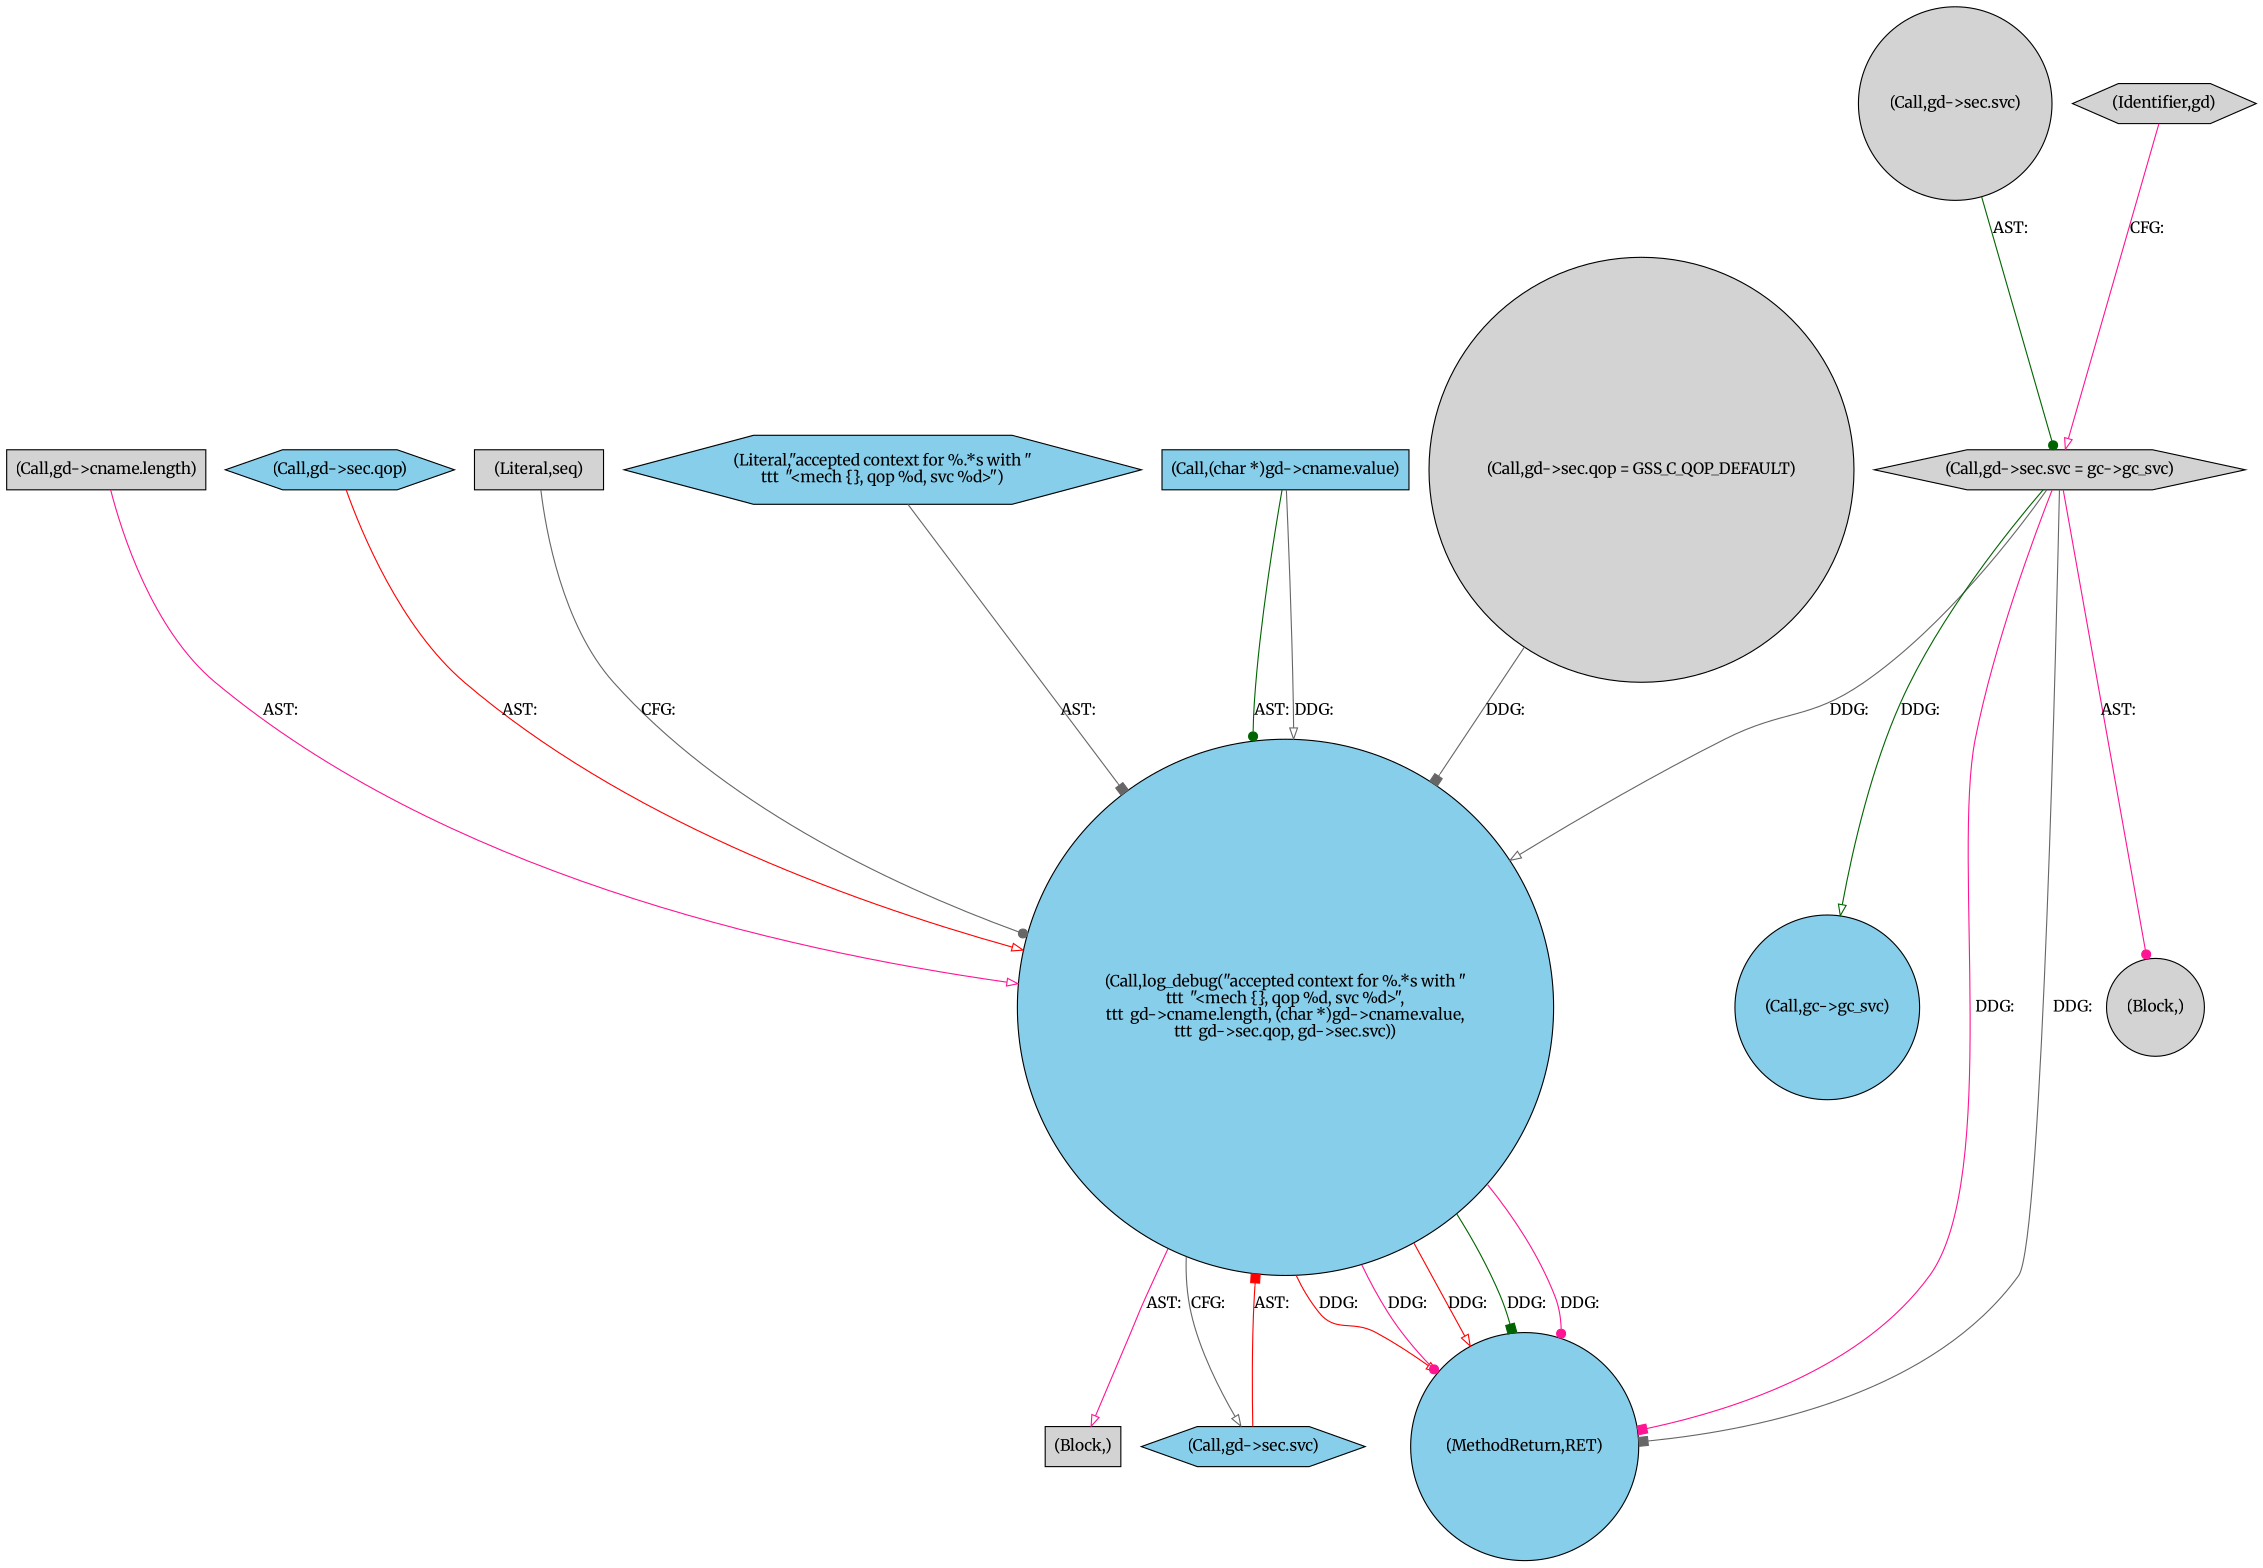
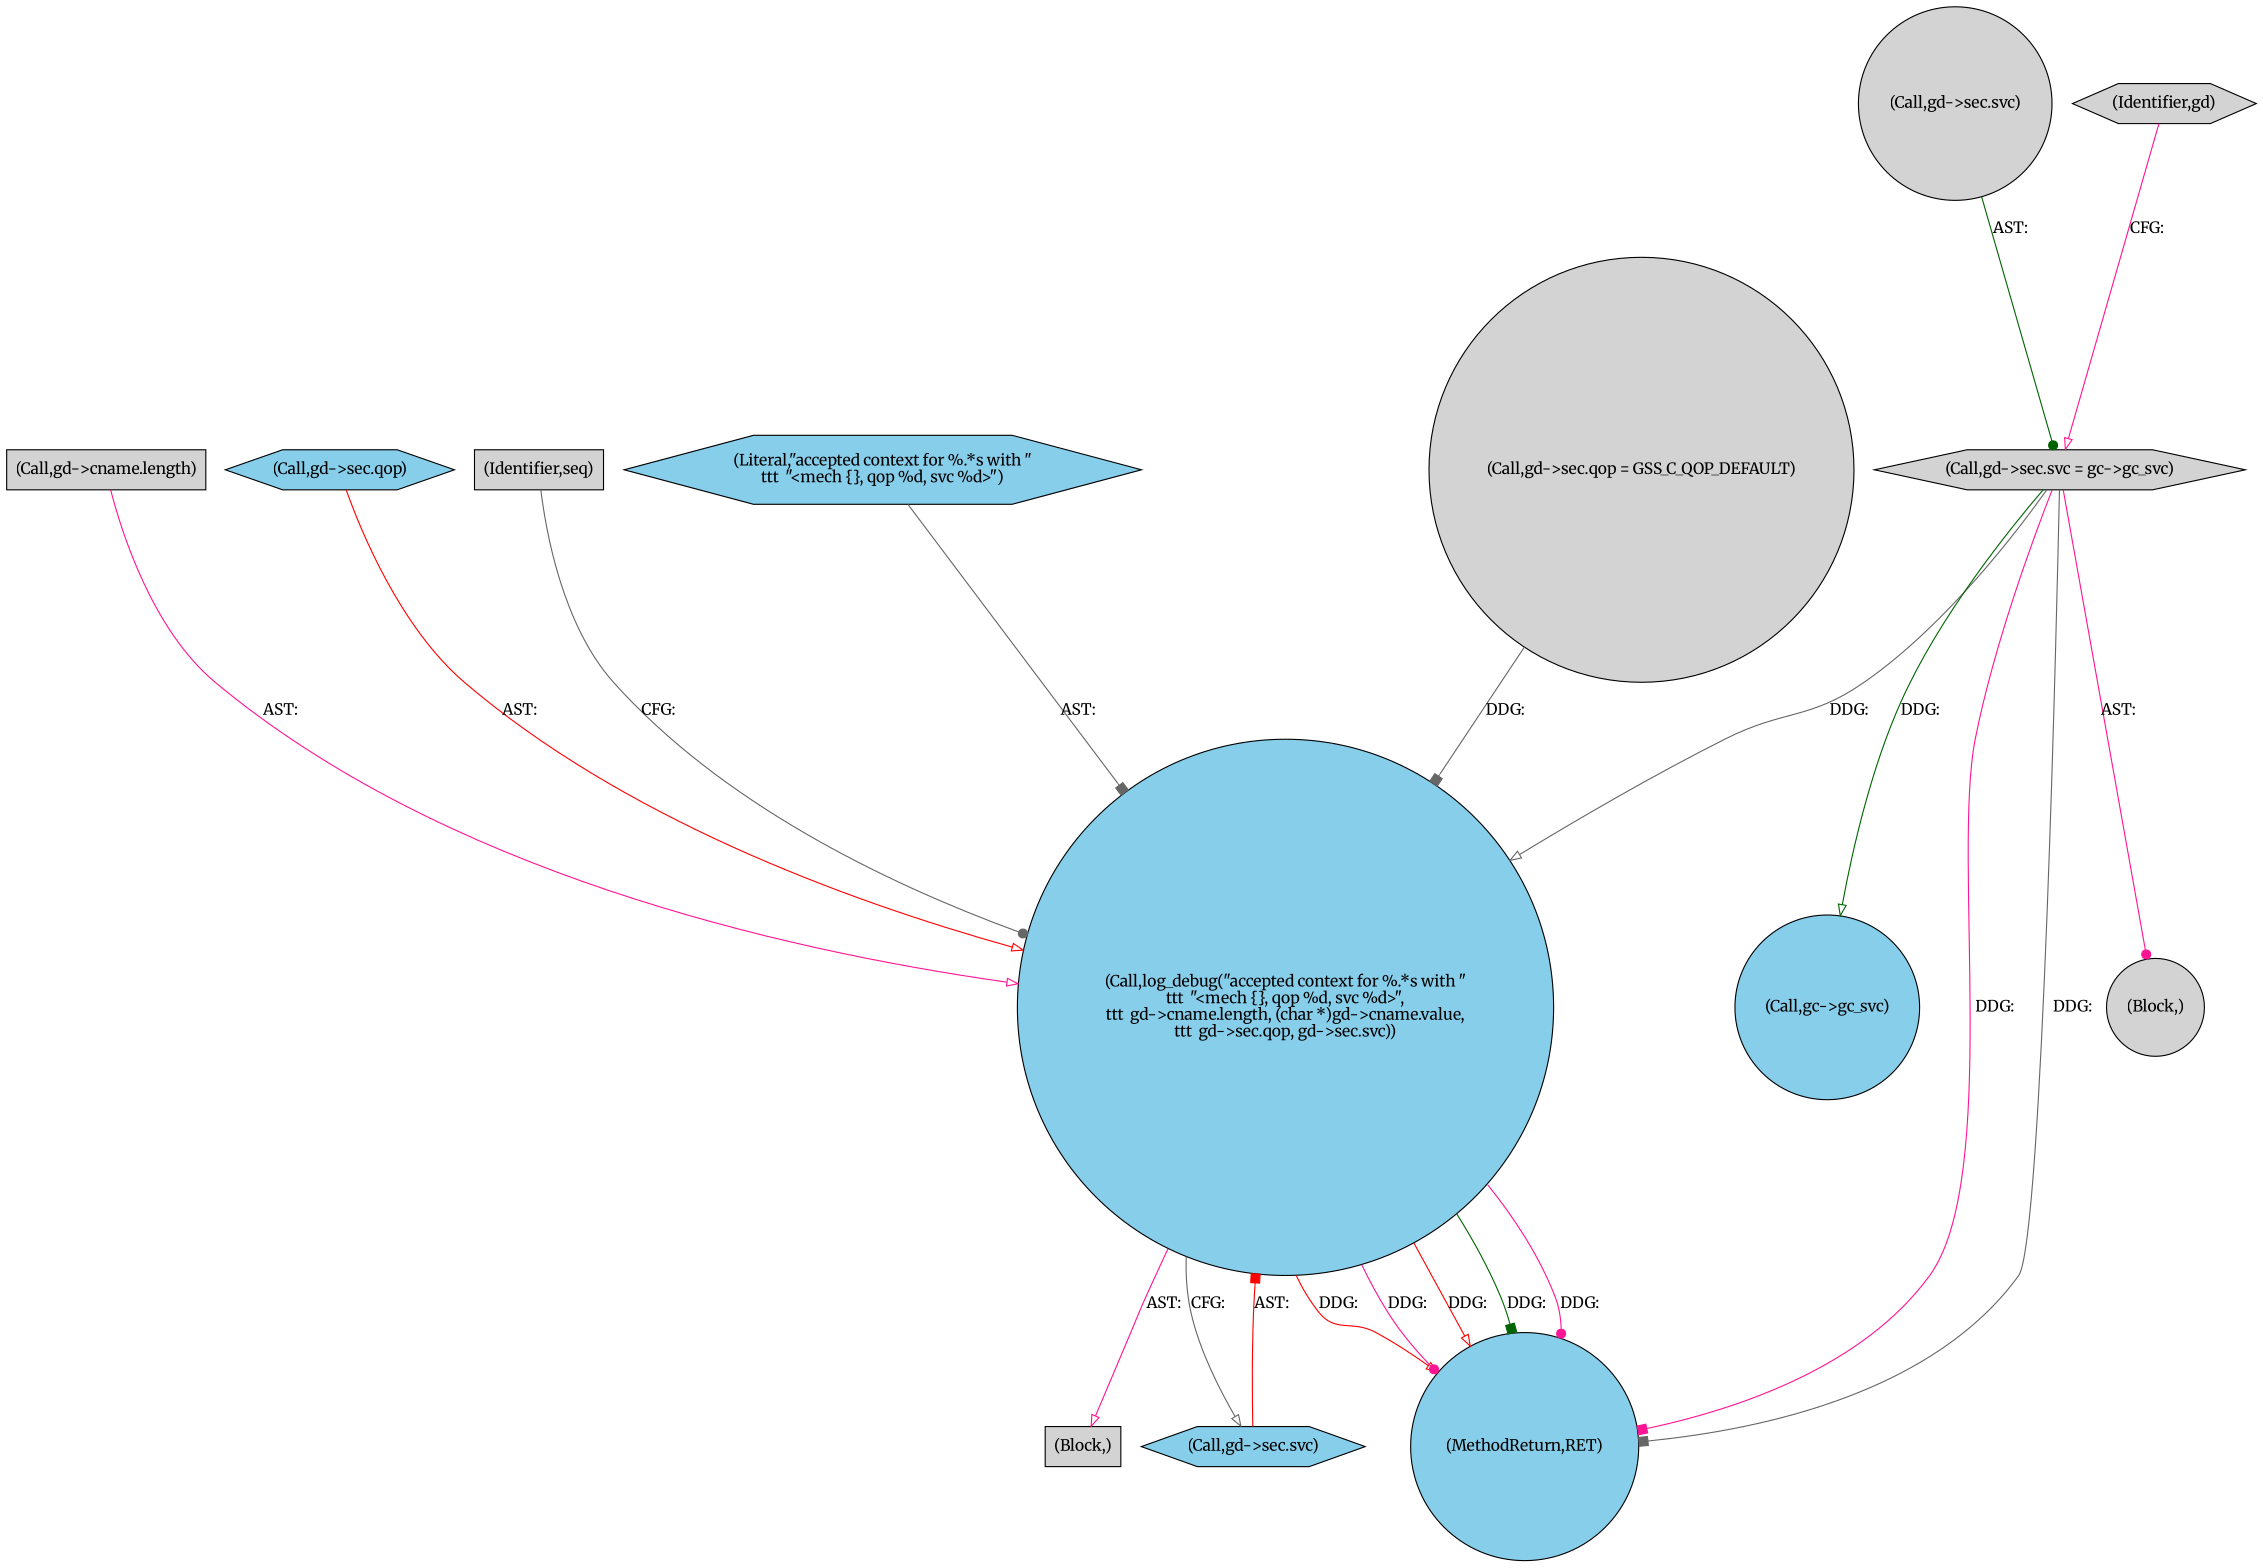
node "(Literal,seq)": label "(Literal,seq)" -> "(Identifier,seq)"
node "(Call,(char *)gd->cname.value)": removed
